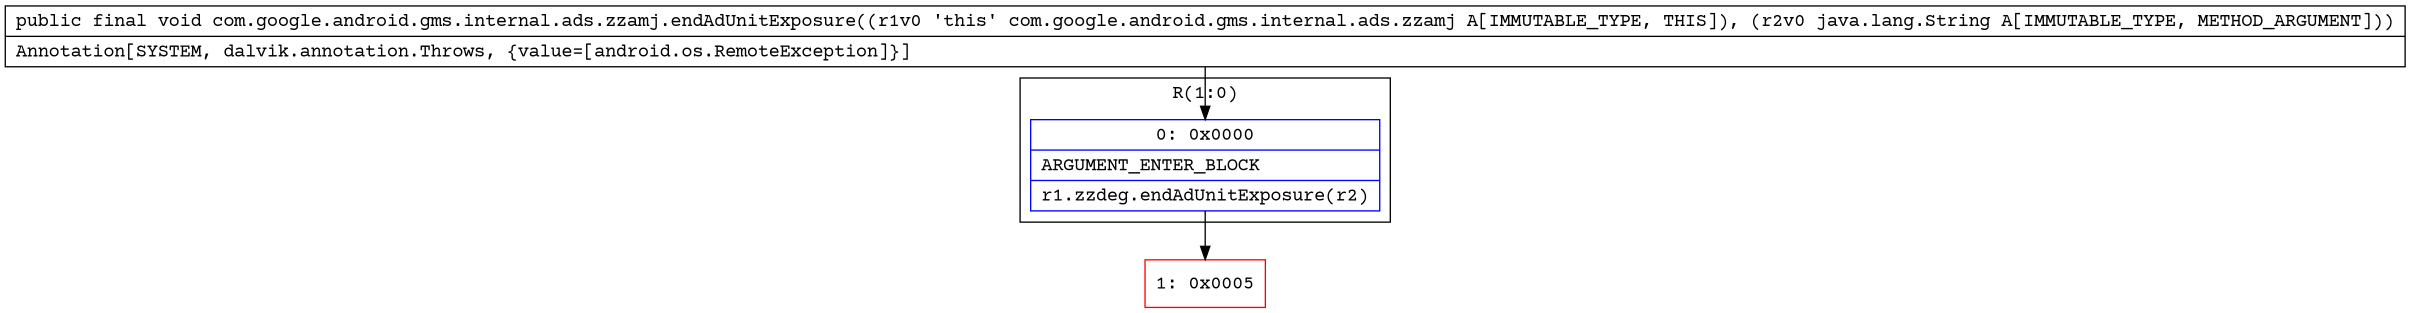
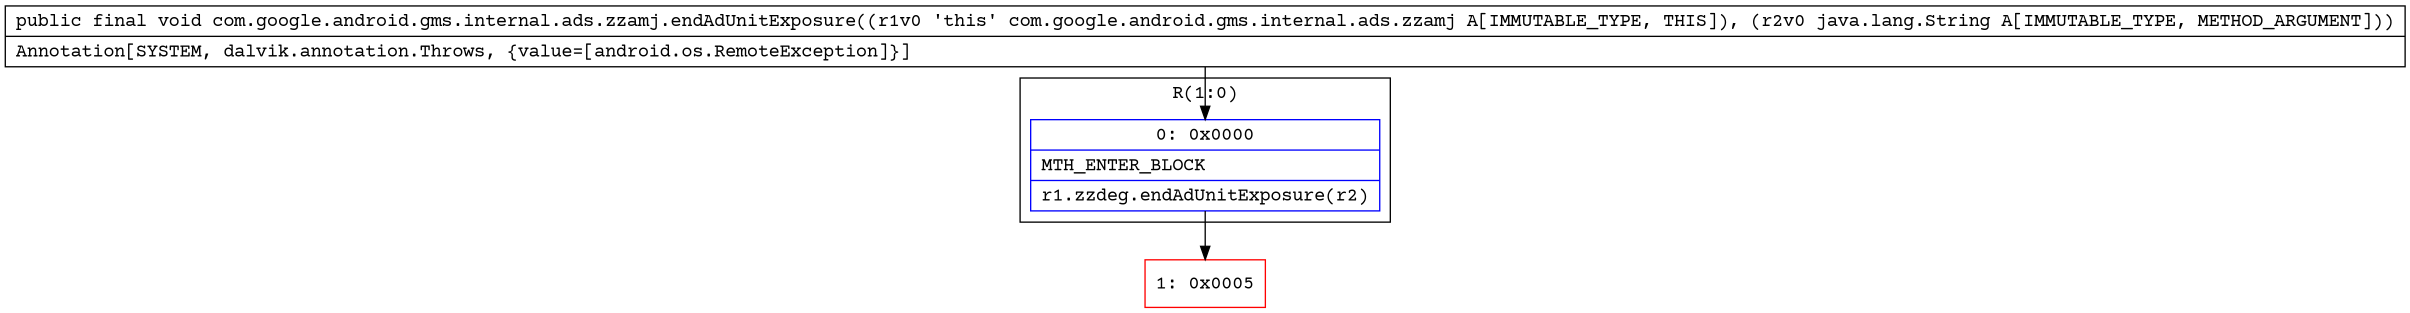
node "0: 0x0000": text "ARGUMENT_ENTER_BLOCK" -> "MTH_ENTER_BLOCK"
